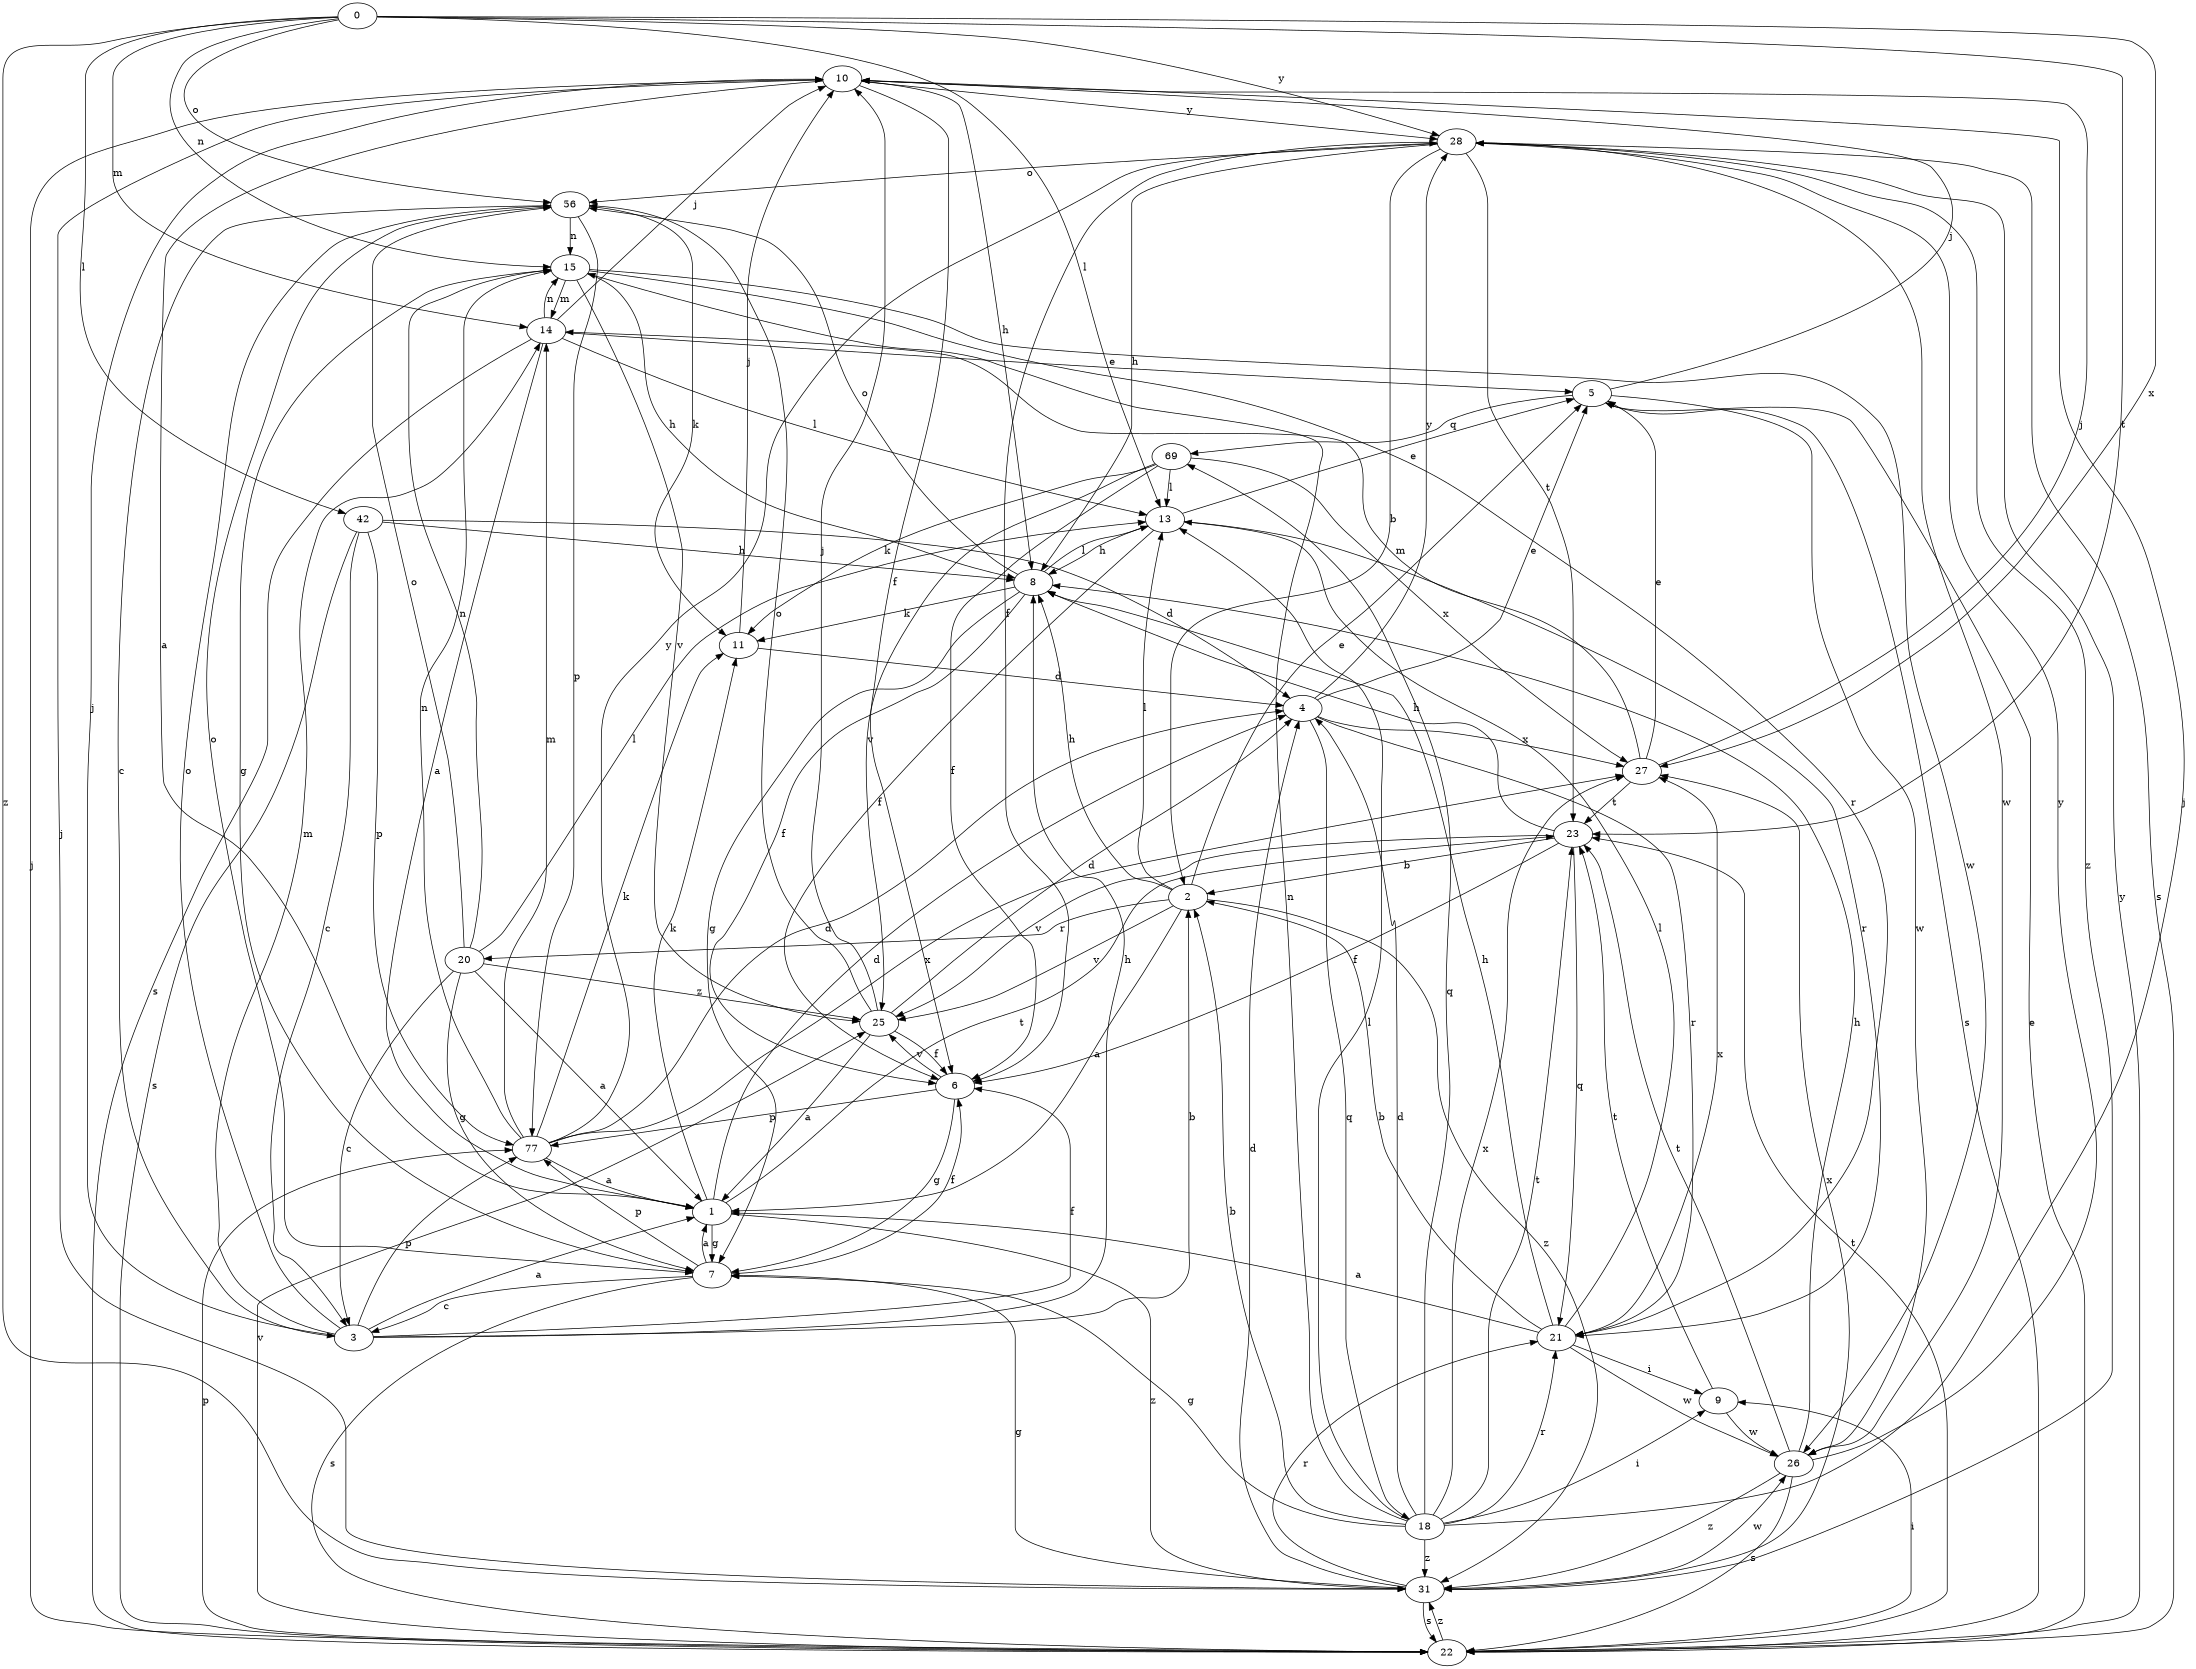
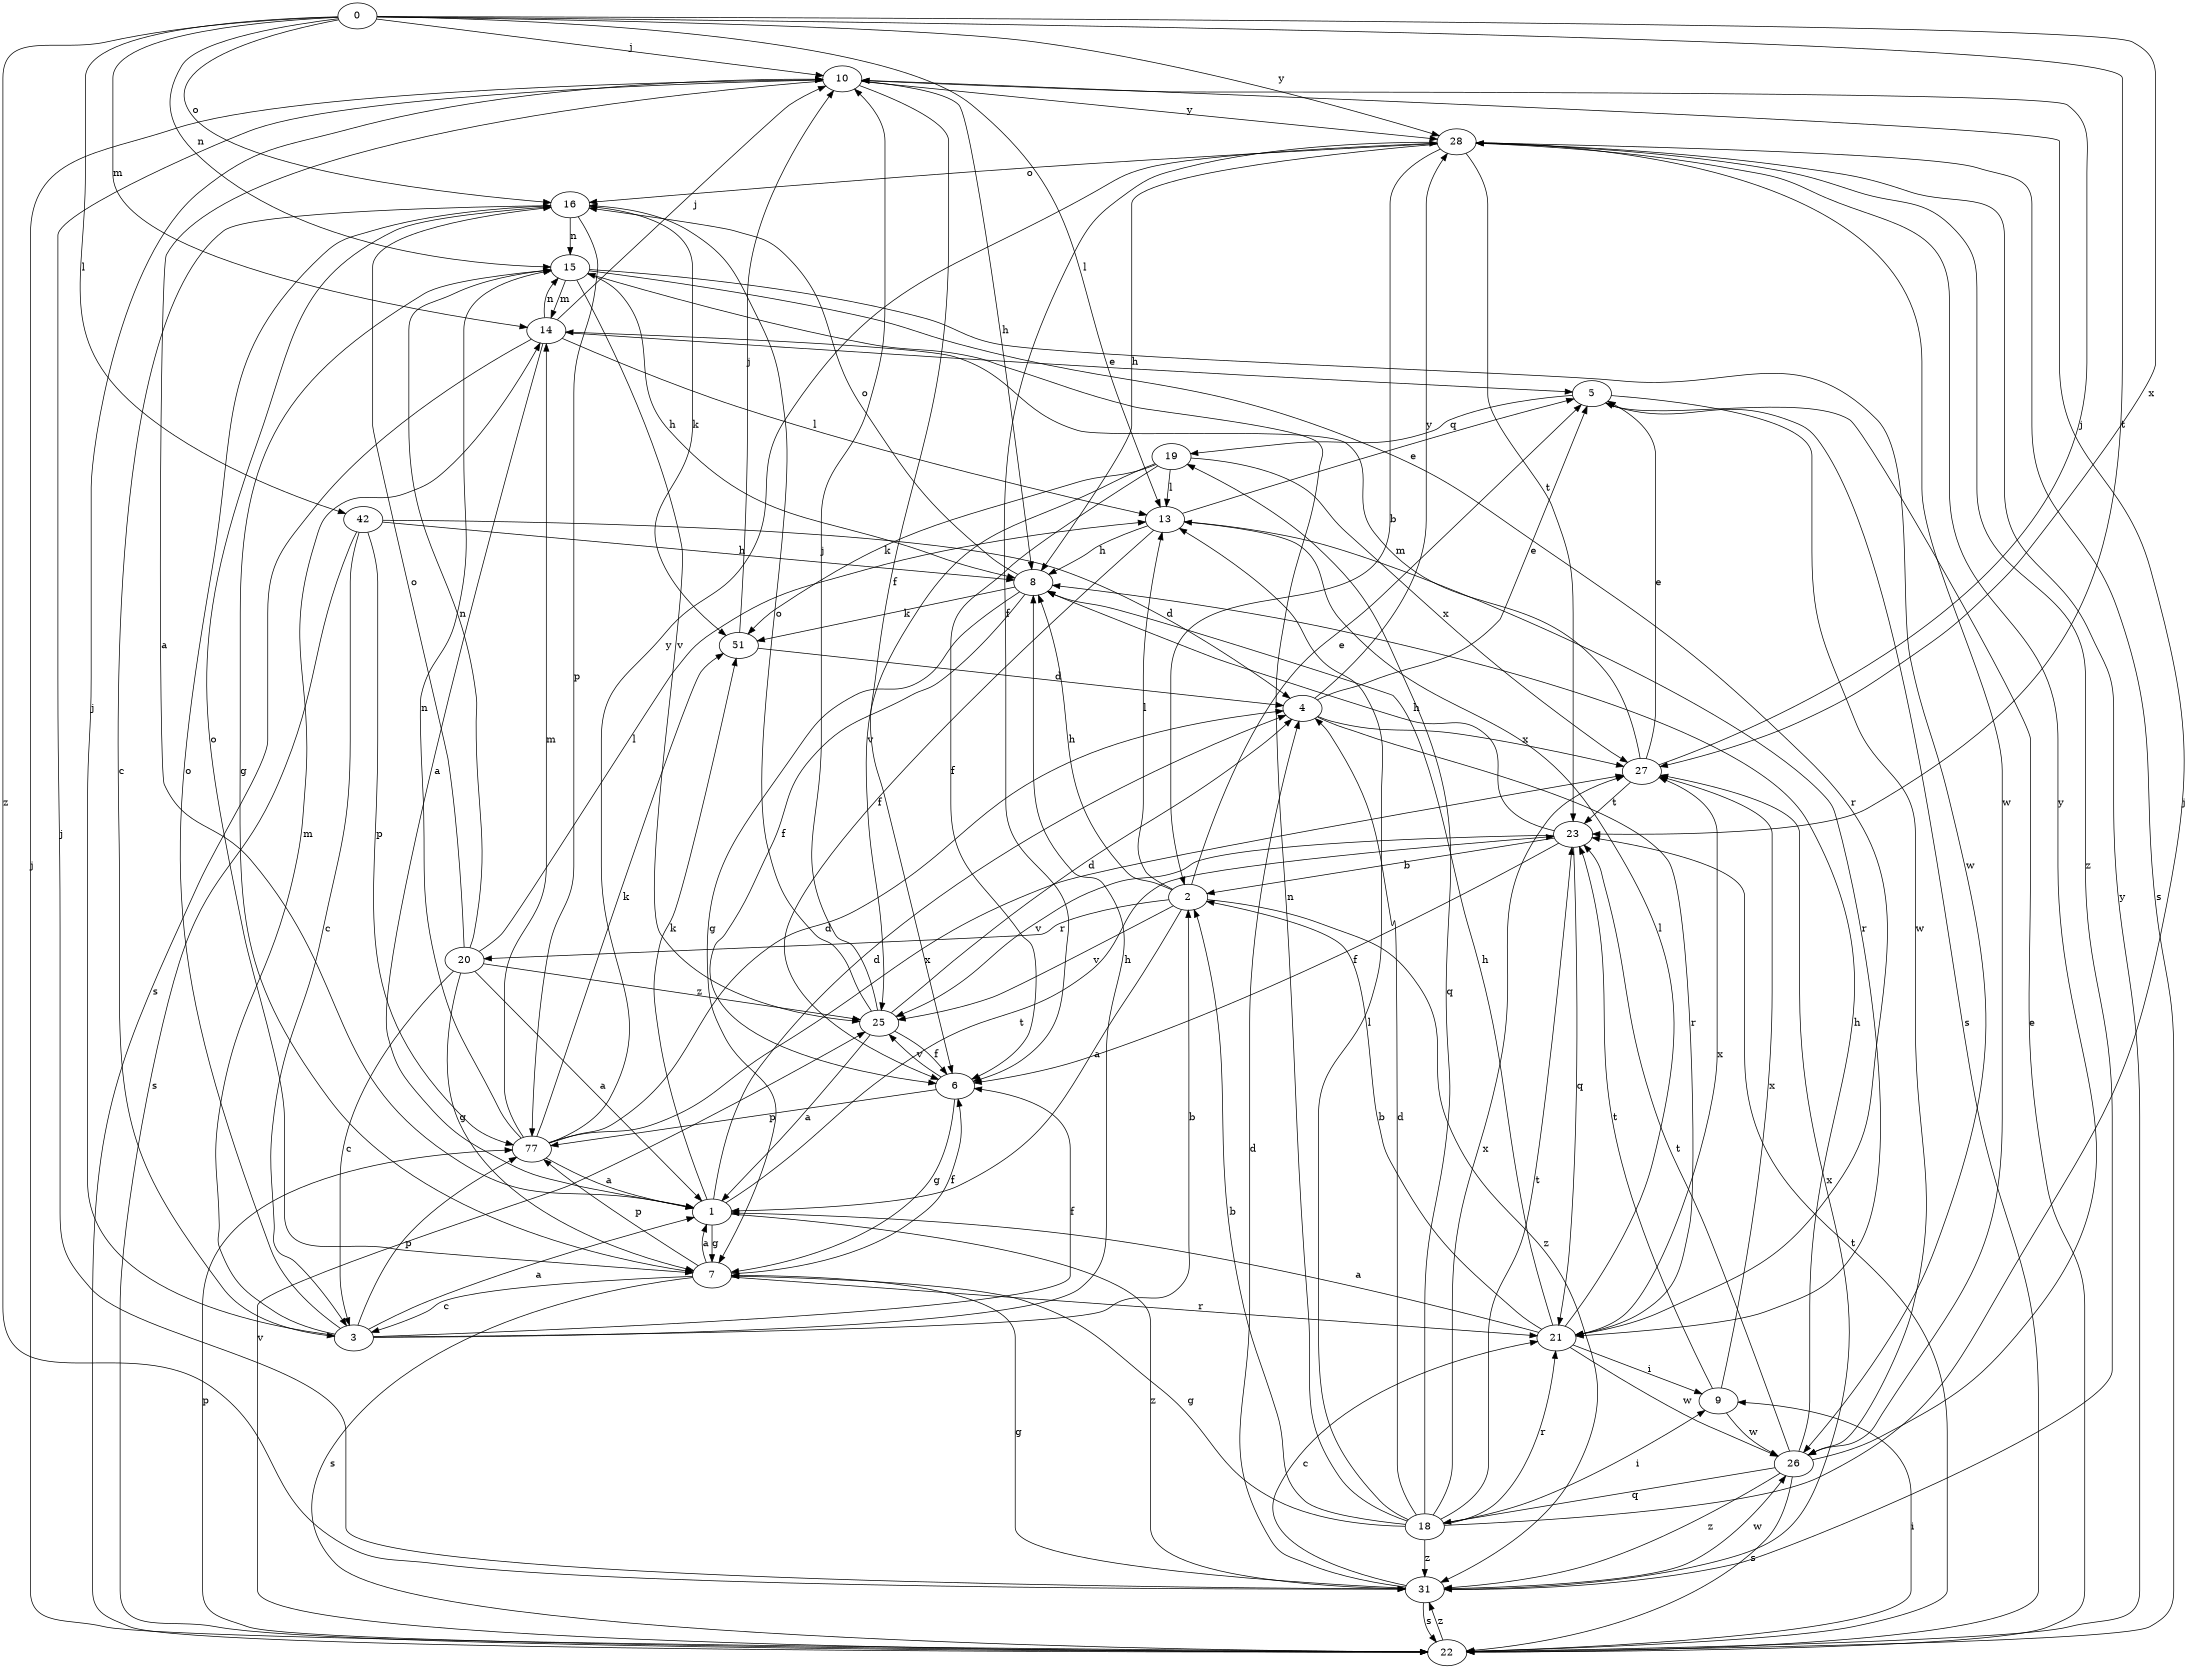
edge "5" -> "10": now "0" -> "10"
node "56": label "56" -> "16"
node "69": label "69" -> "19"
edge "8" -> "13": removed, label "l"
node "11": label "11" -> "51"
edge "9" -> "27": added, label "x"
edge "4" -> "18": now "26" -> "18"
edge "7" -> "21": added, label "r"
edge "31" -> "21": label "r" -> "c"
